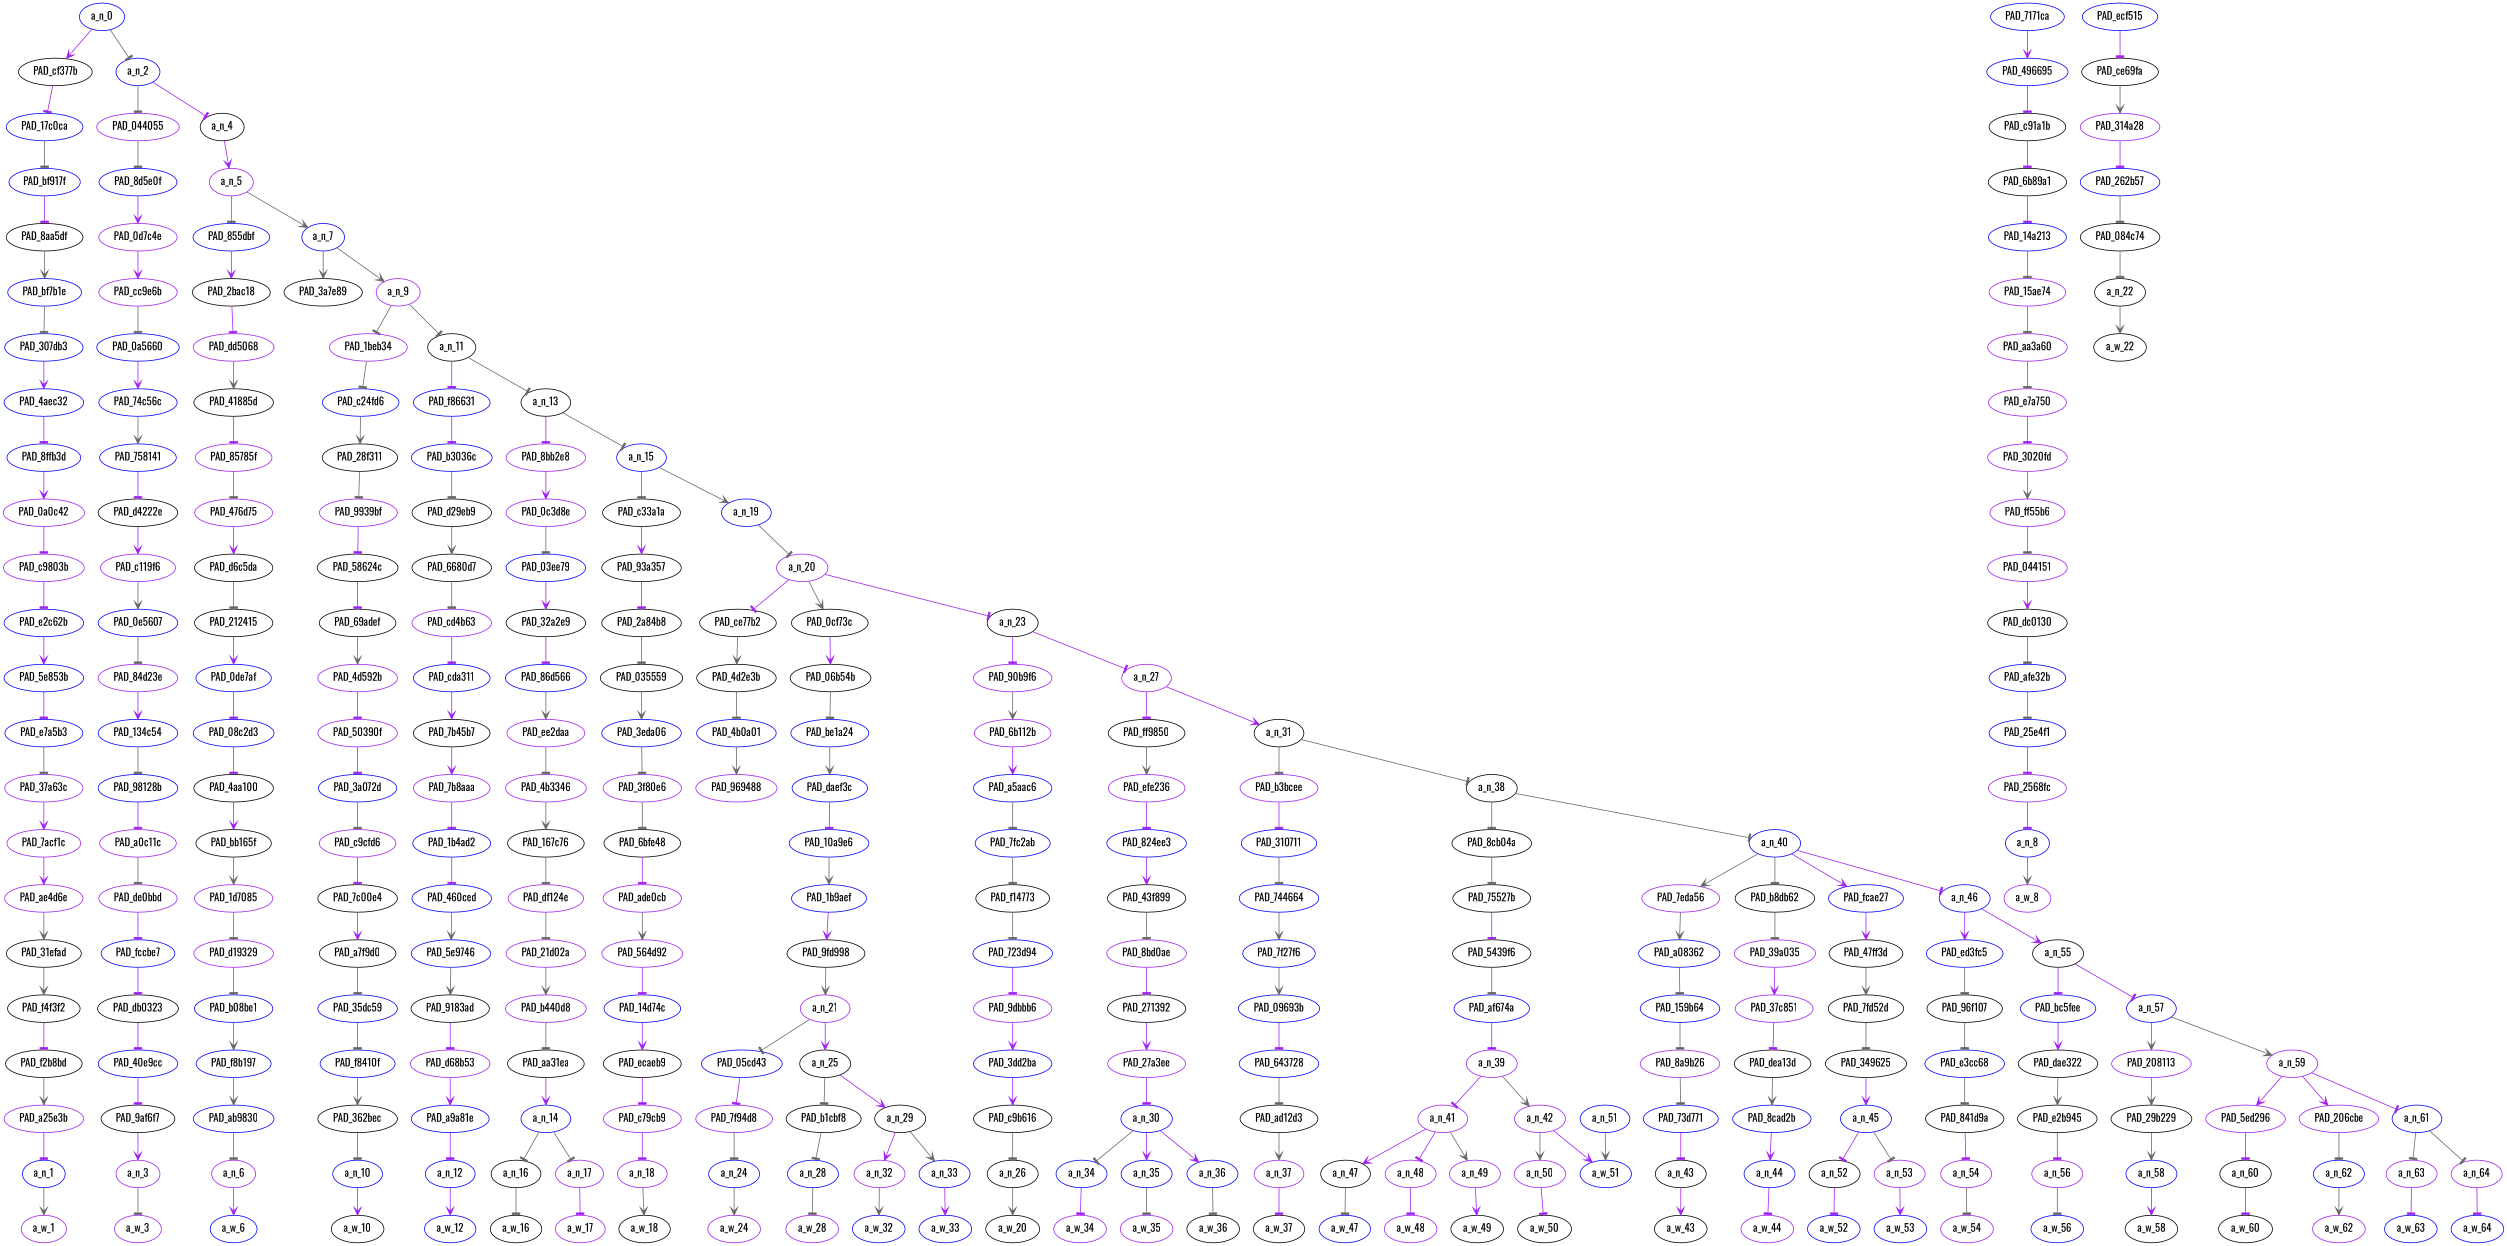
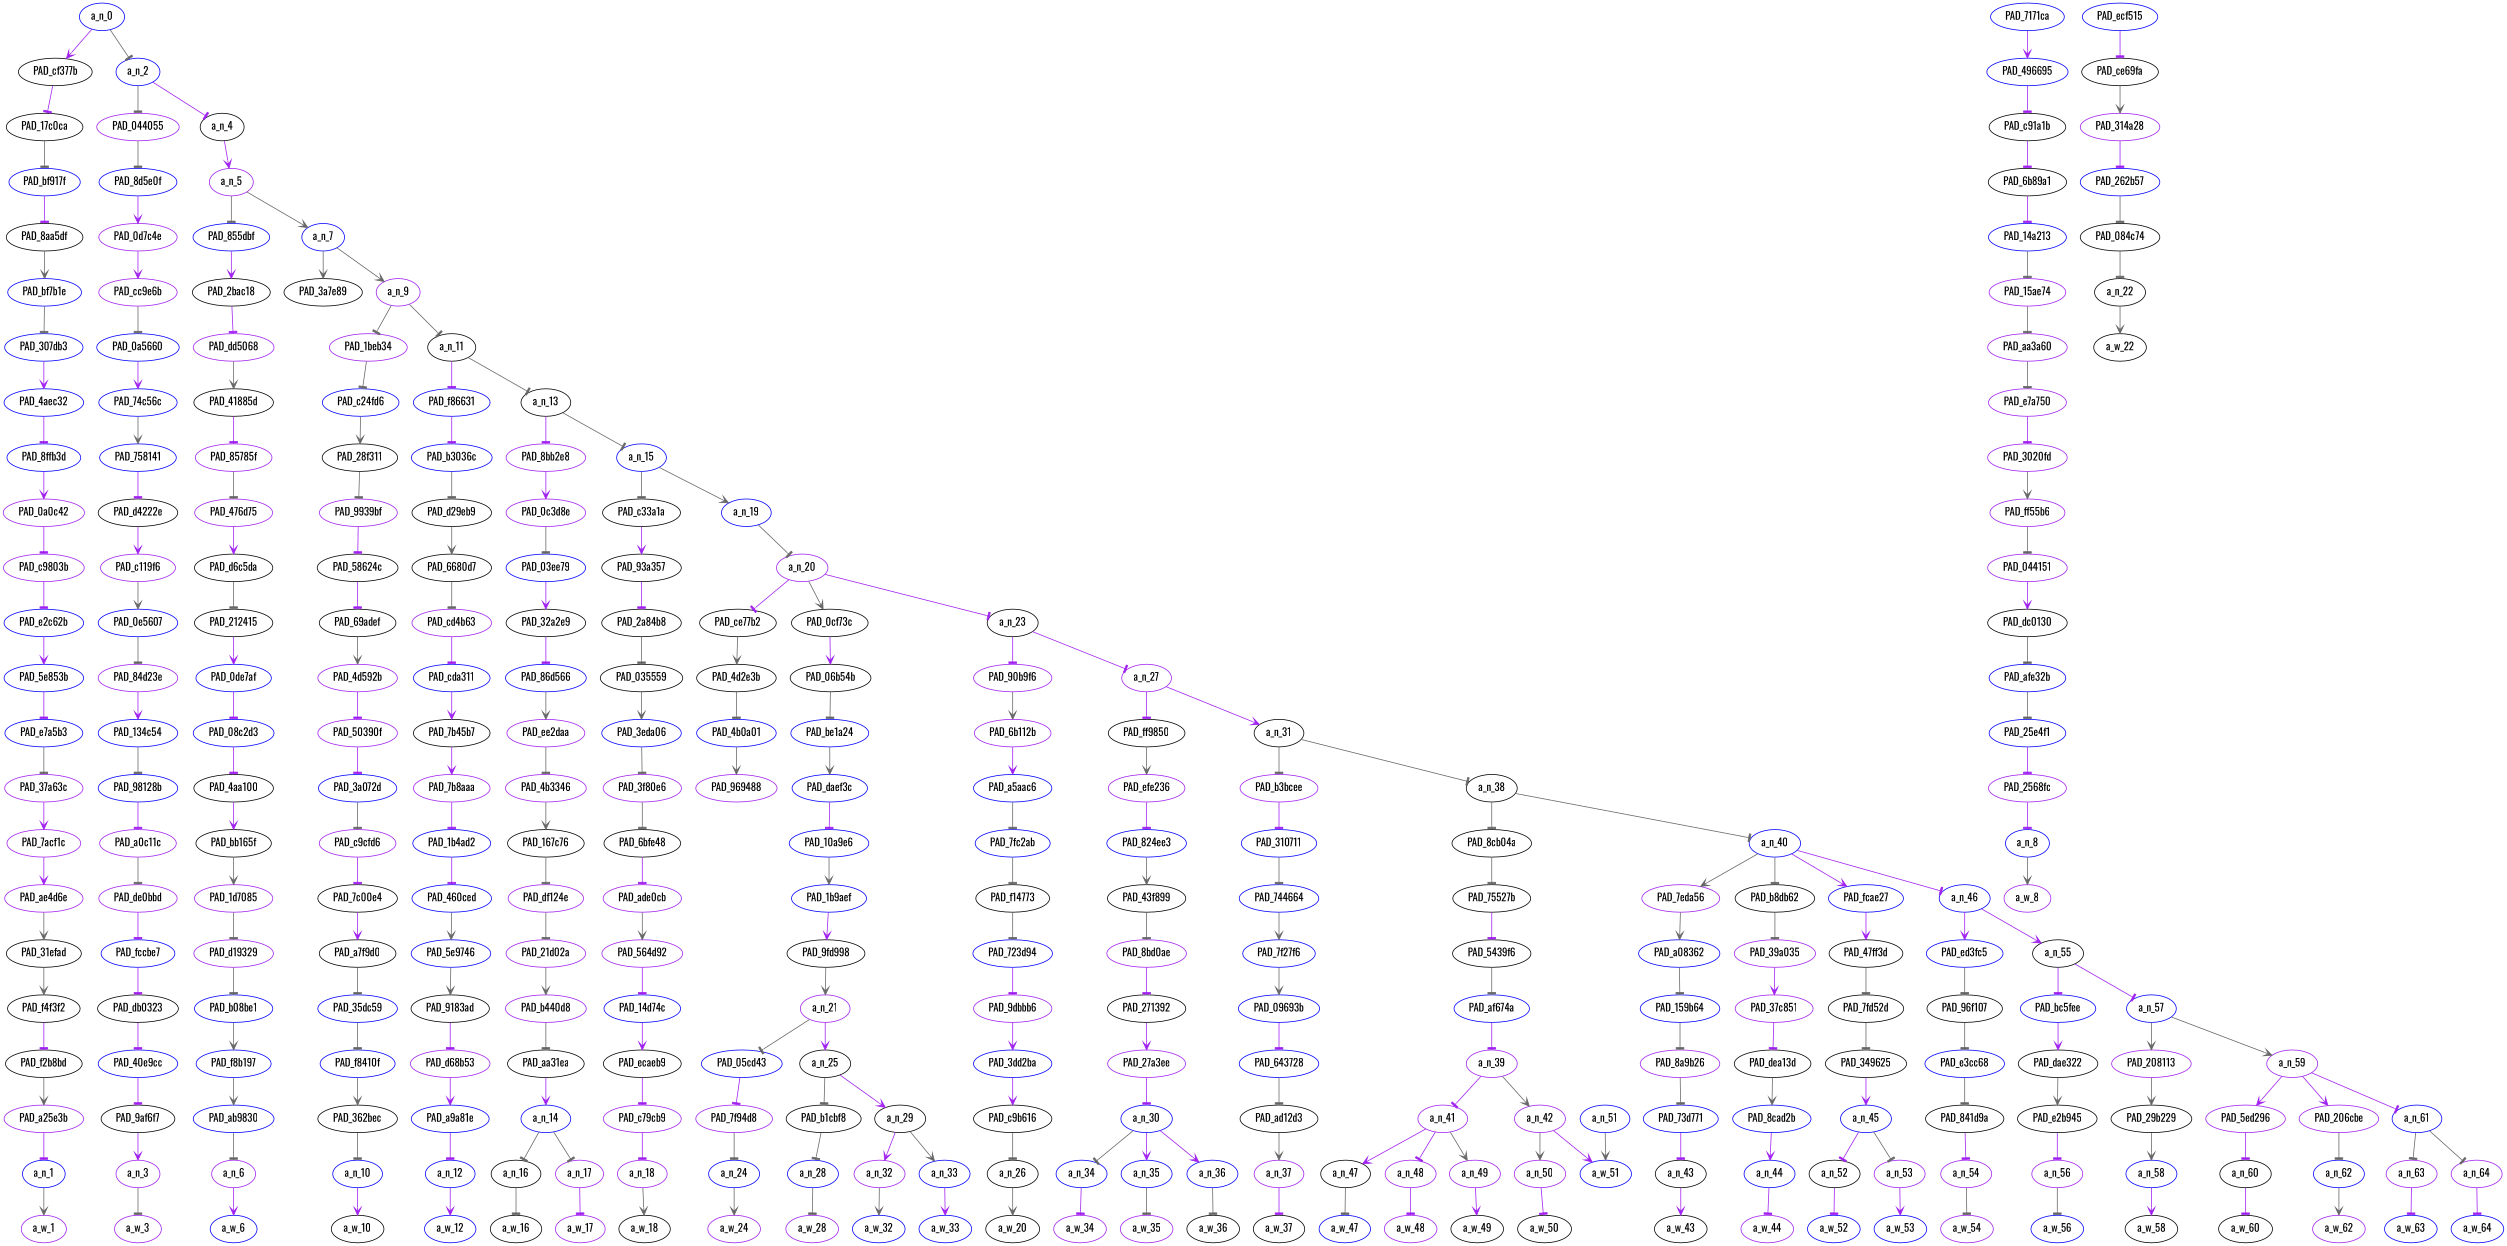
node "PAD_17c0ca": color blue -> black
edge "PAD_824ee3" -> "PAD_43f899": color purple -> gray40
edge "PAD_47ff3d" -> "PAD_7fd52d": arrowhead vee -> tee
